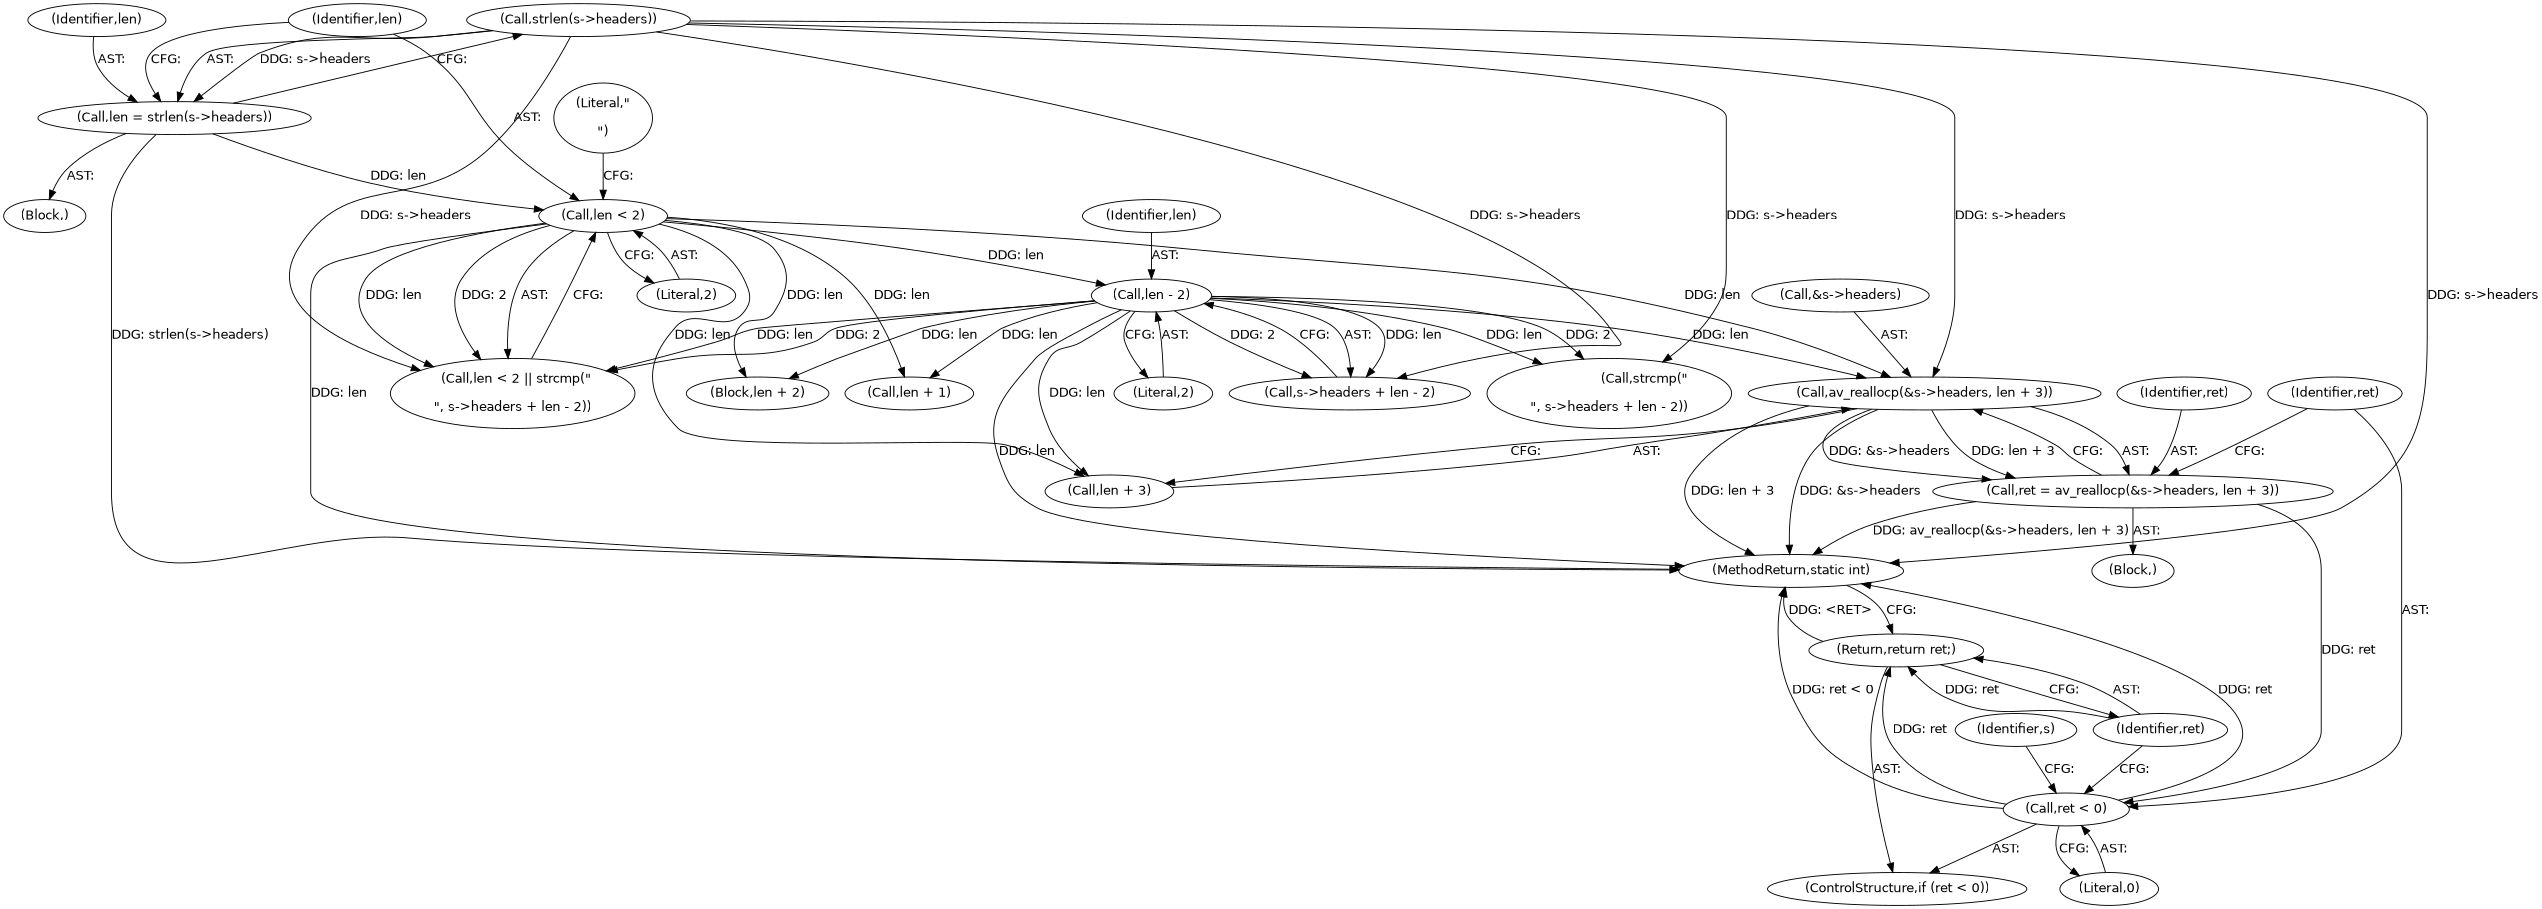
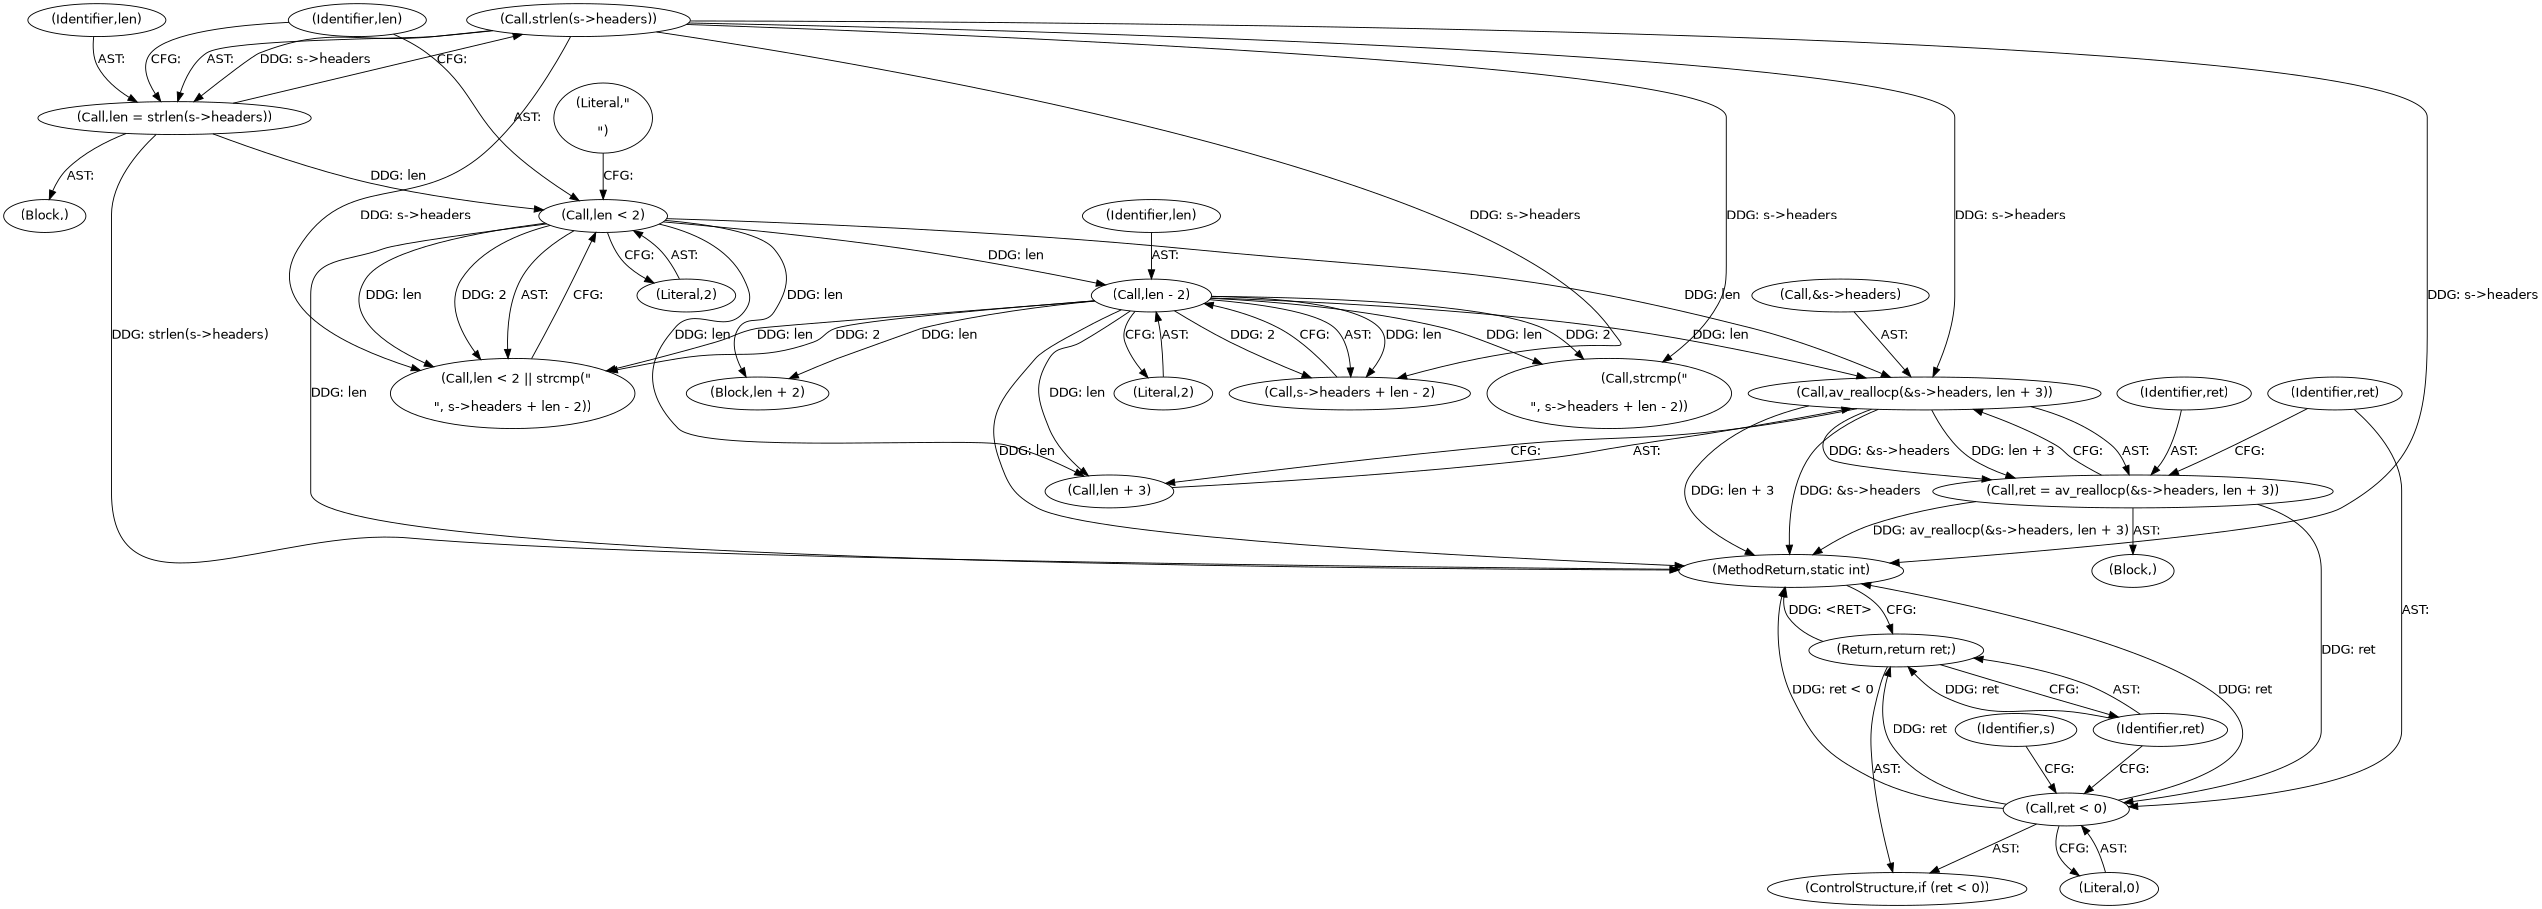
node "(Call,len + 1)": removed
